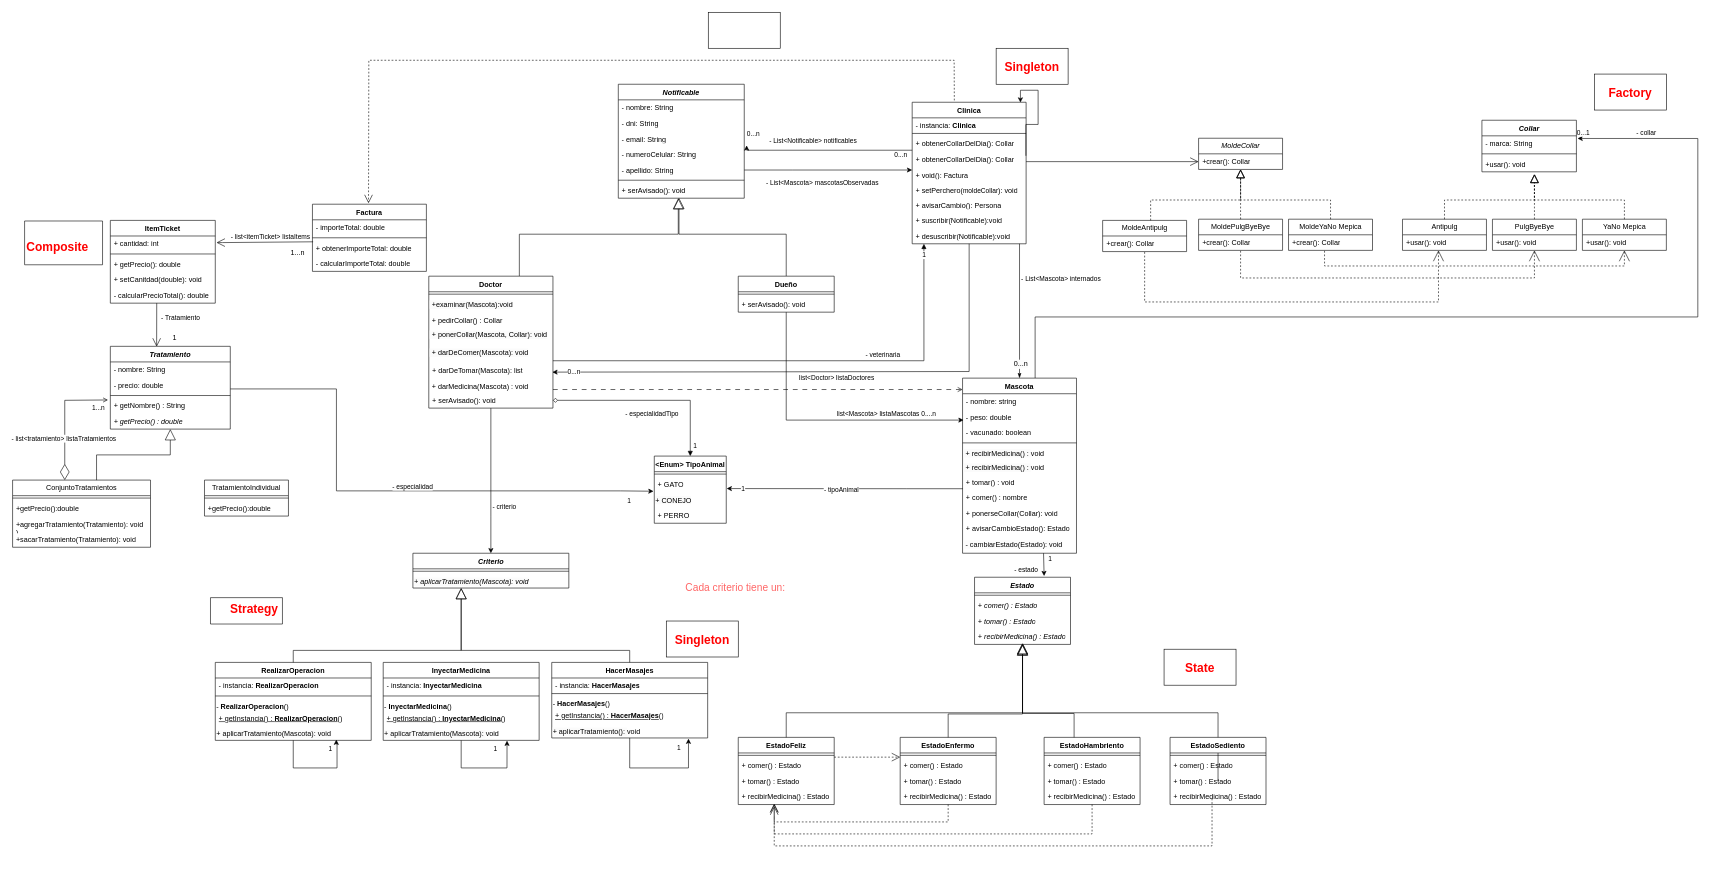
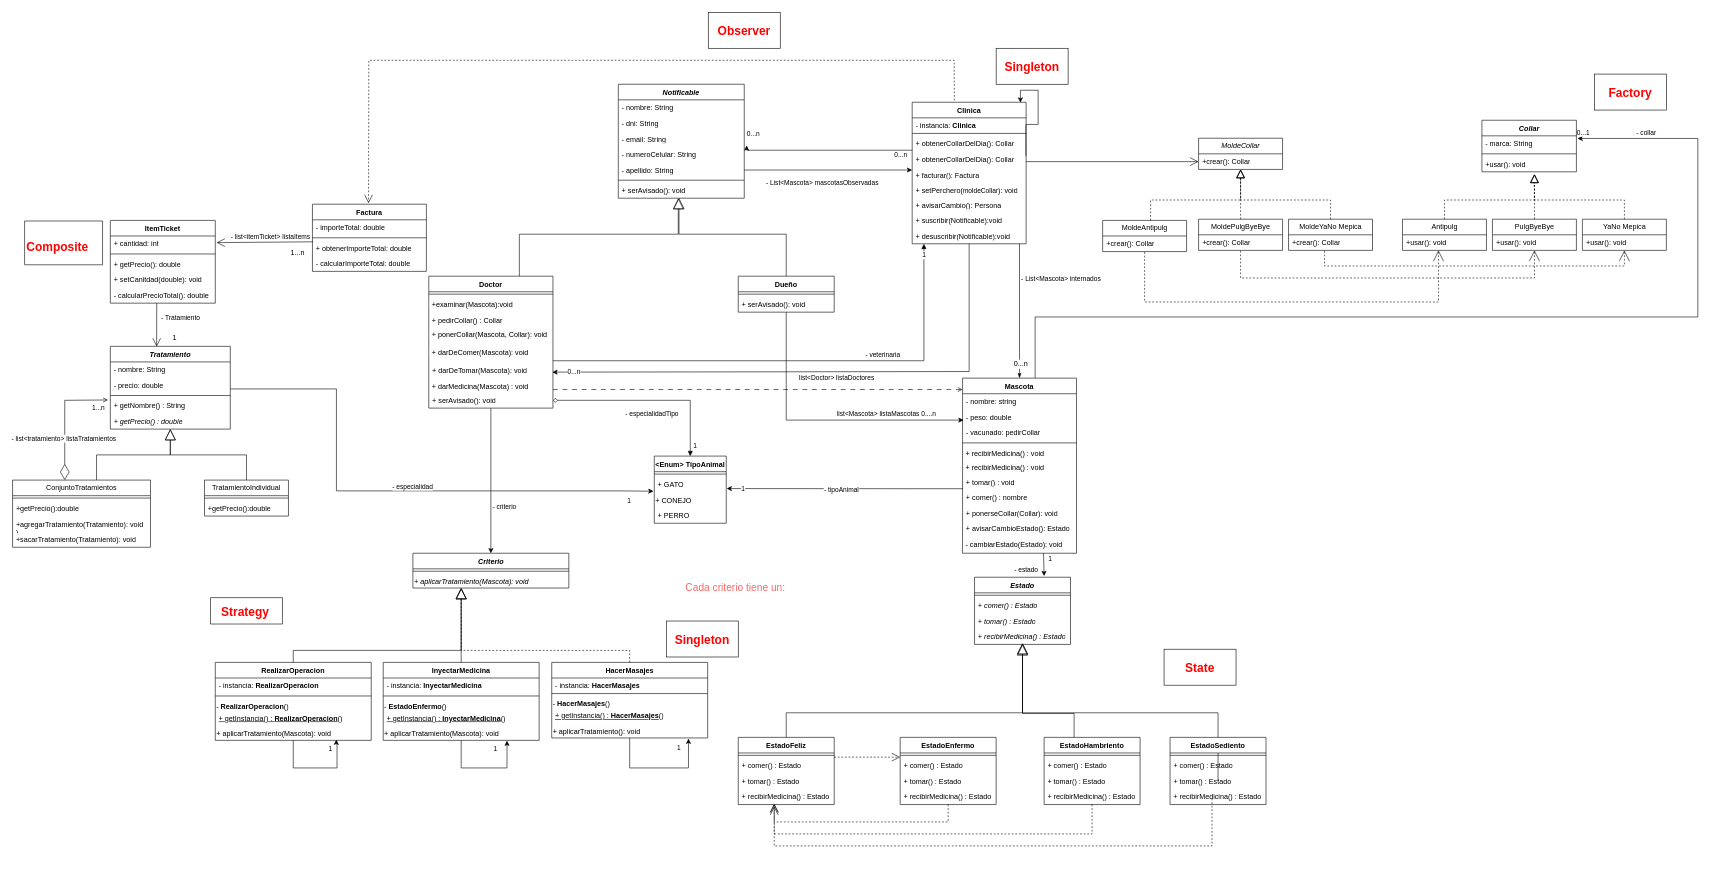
node "Observer": added
node "- List<Notificable> notificables": removed
node "+ void(): Factura": label "+ void(): Factura" -> "+ facturar(): Factura"
node "+ darDeTomar(Mascota): list": label "+ darDeTomar(Mascota): list" -> "+ darDeTomar(Mascota): void"
node "- vacunado: boolean": label "- vacunado: boolean" -> "- vacunado: pedirCollar"
edge "TratamientoIndividual" -> "Tratamiento": added
node "Strategy": moved (254, 608) -> (245, 611)
edge "HacerMasajes" -> "Criterio": style solid -> dashed
edge "InyectarMedicina" -> "Criterio": added
node "- InyectarMedicina()": label "- InyectarMedicina()" -> "- EstadoEnfermo()"
edge "EstadoEnfermo" -> "Estado": removed
